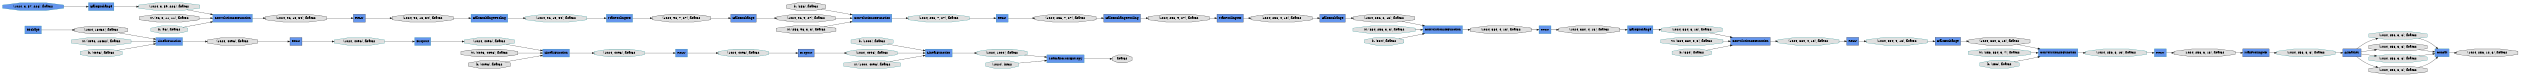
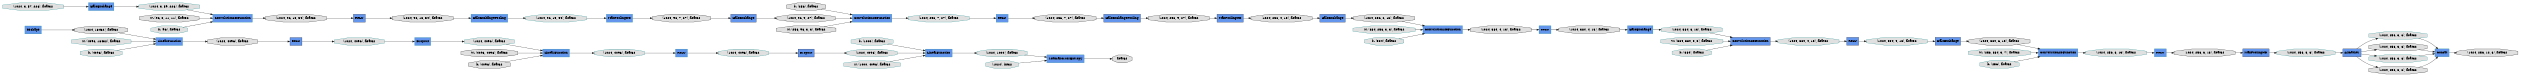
node "(1024, 3, 57, 226), float32": fillcolor #6495ed -> #e0e0e0
